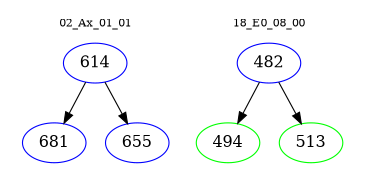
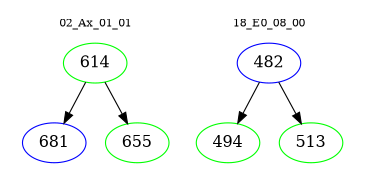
node "614": color blue -> green
node "655": color blue -> green
